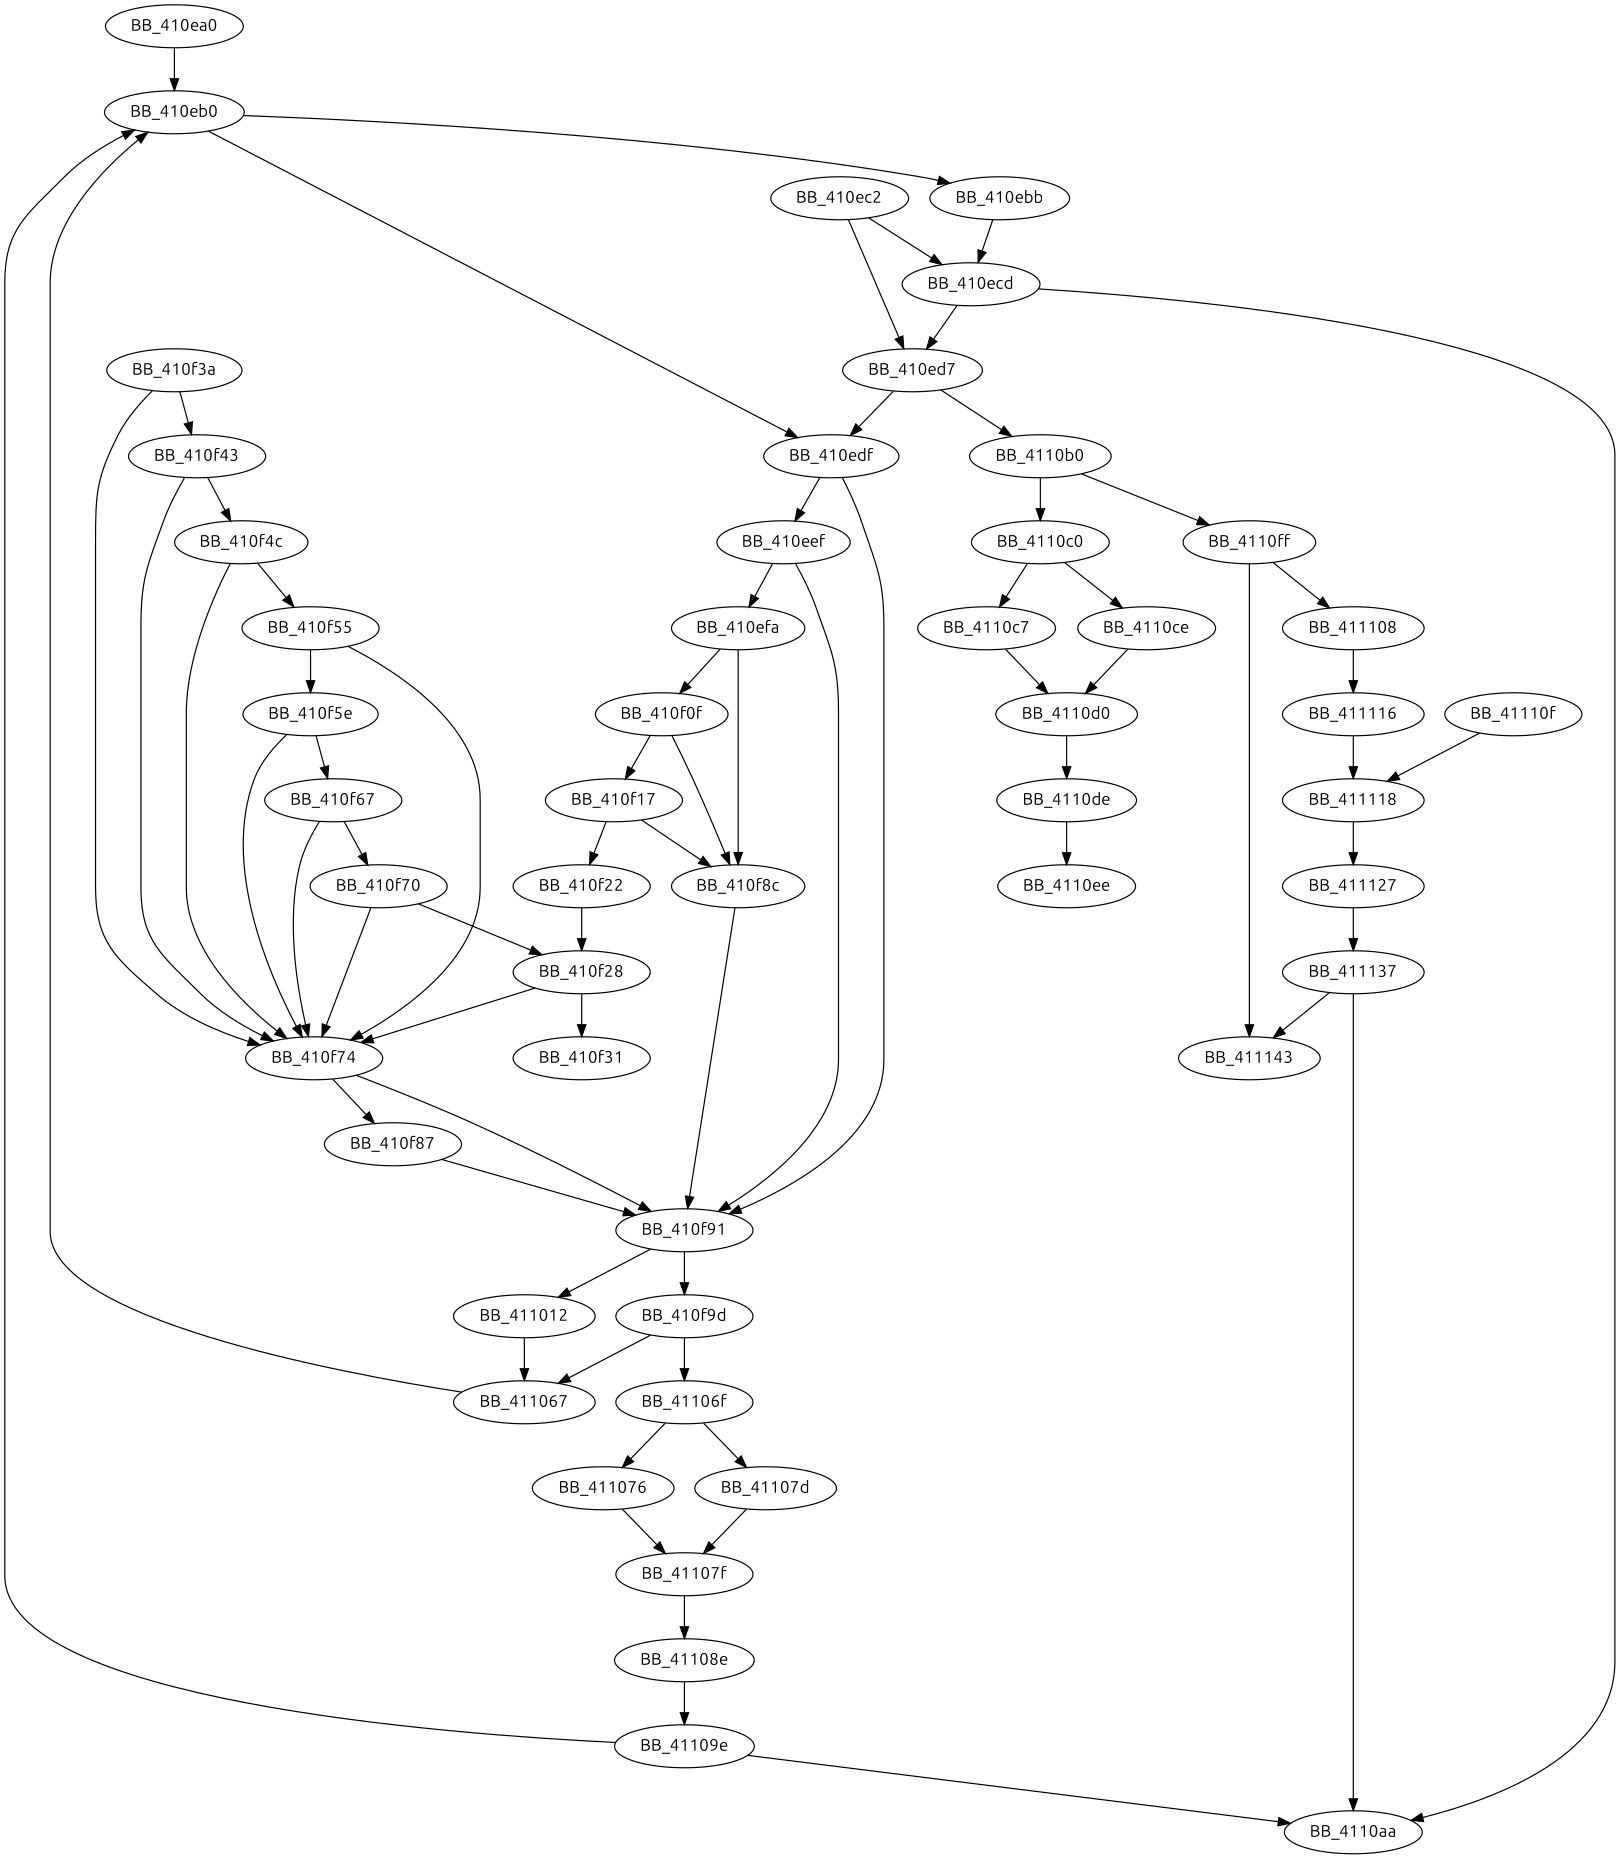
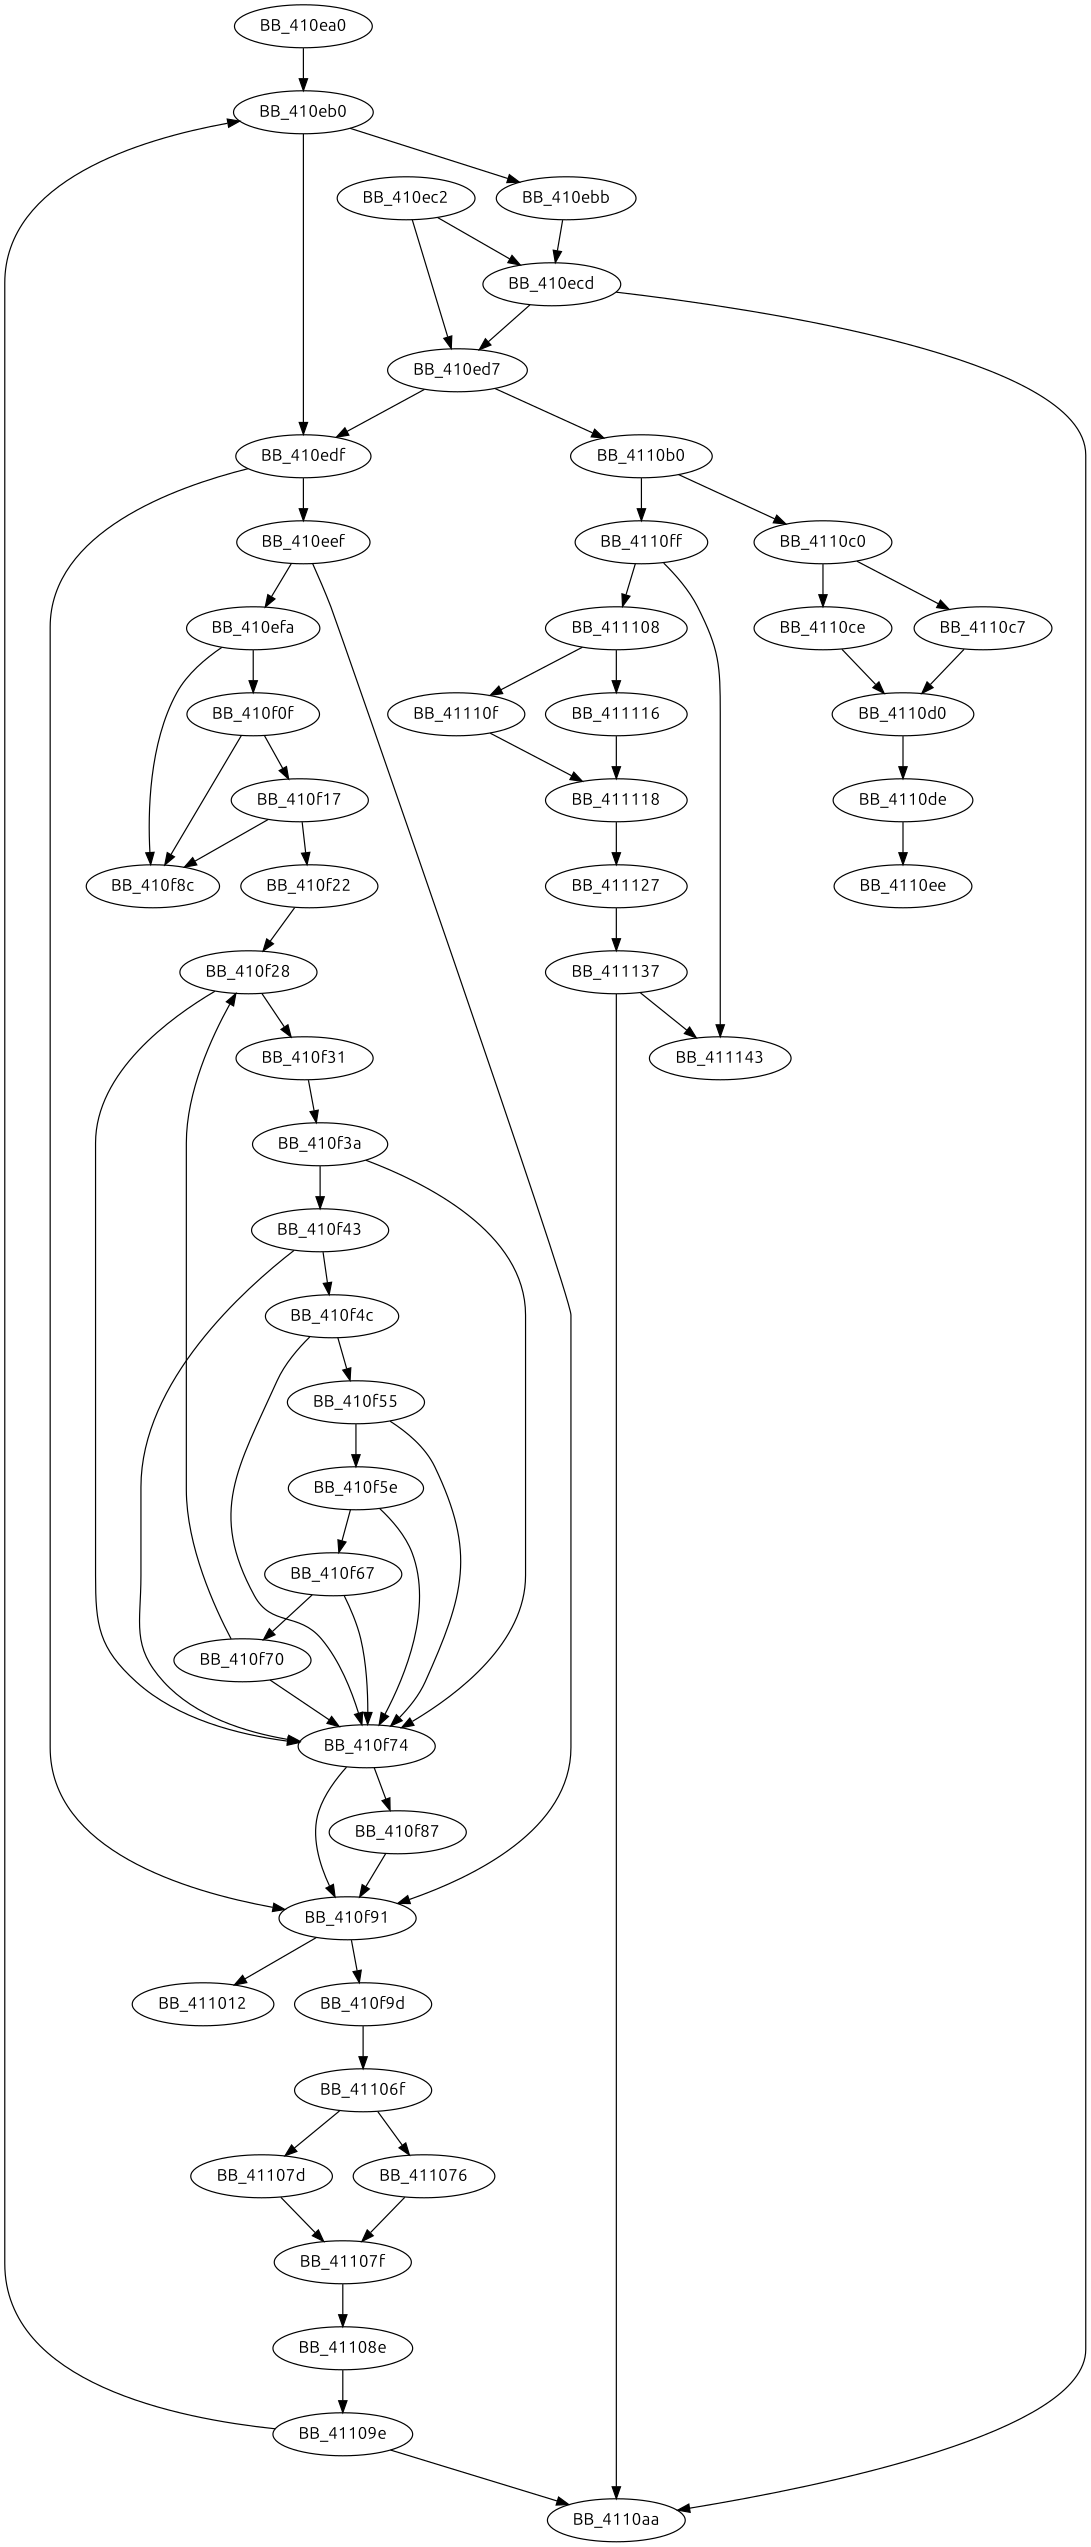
edge "BB_411108" -> "BB_41110f": added
edge "BB_410f8c" -> "BB_410f91": removed
edge "BB_410f31" -> "BB_410f3a": added
node "BB_411067": removed
